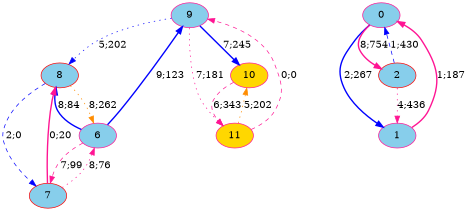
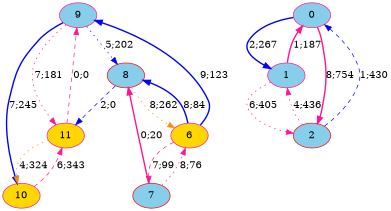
edge "11" -> "10": label "5;202" -> "4;324"
edge "1" -> "2": added, label "6;405"
edge "8" -> "7": now "8" -> "11"
node "6": fillcolor skyblue -> gold
